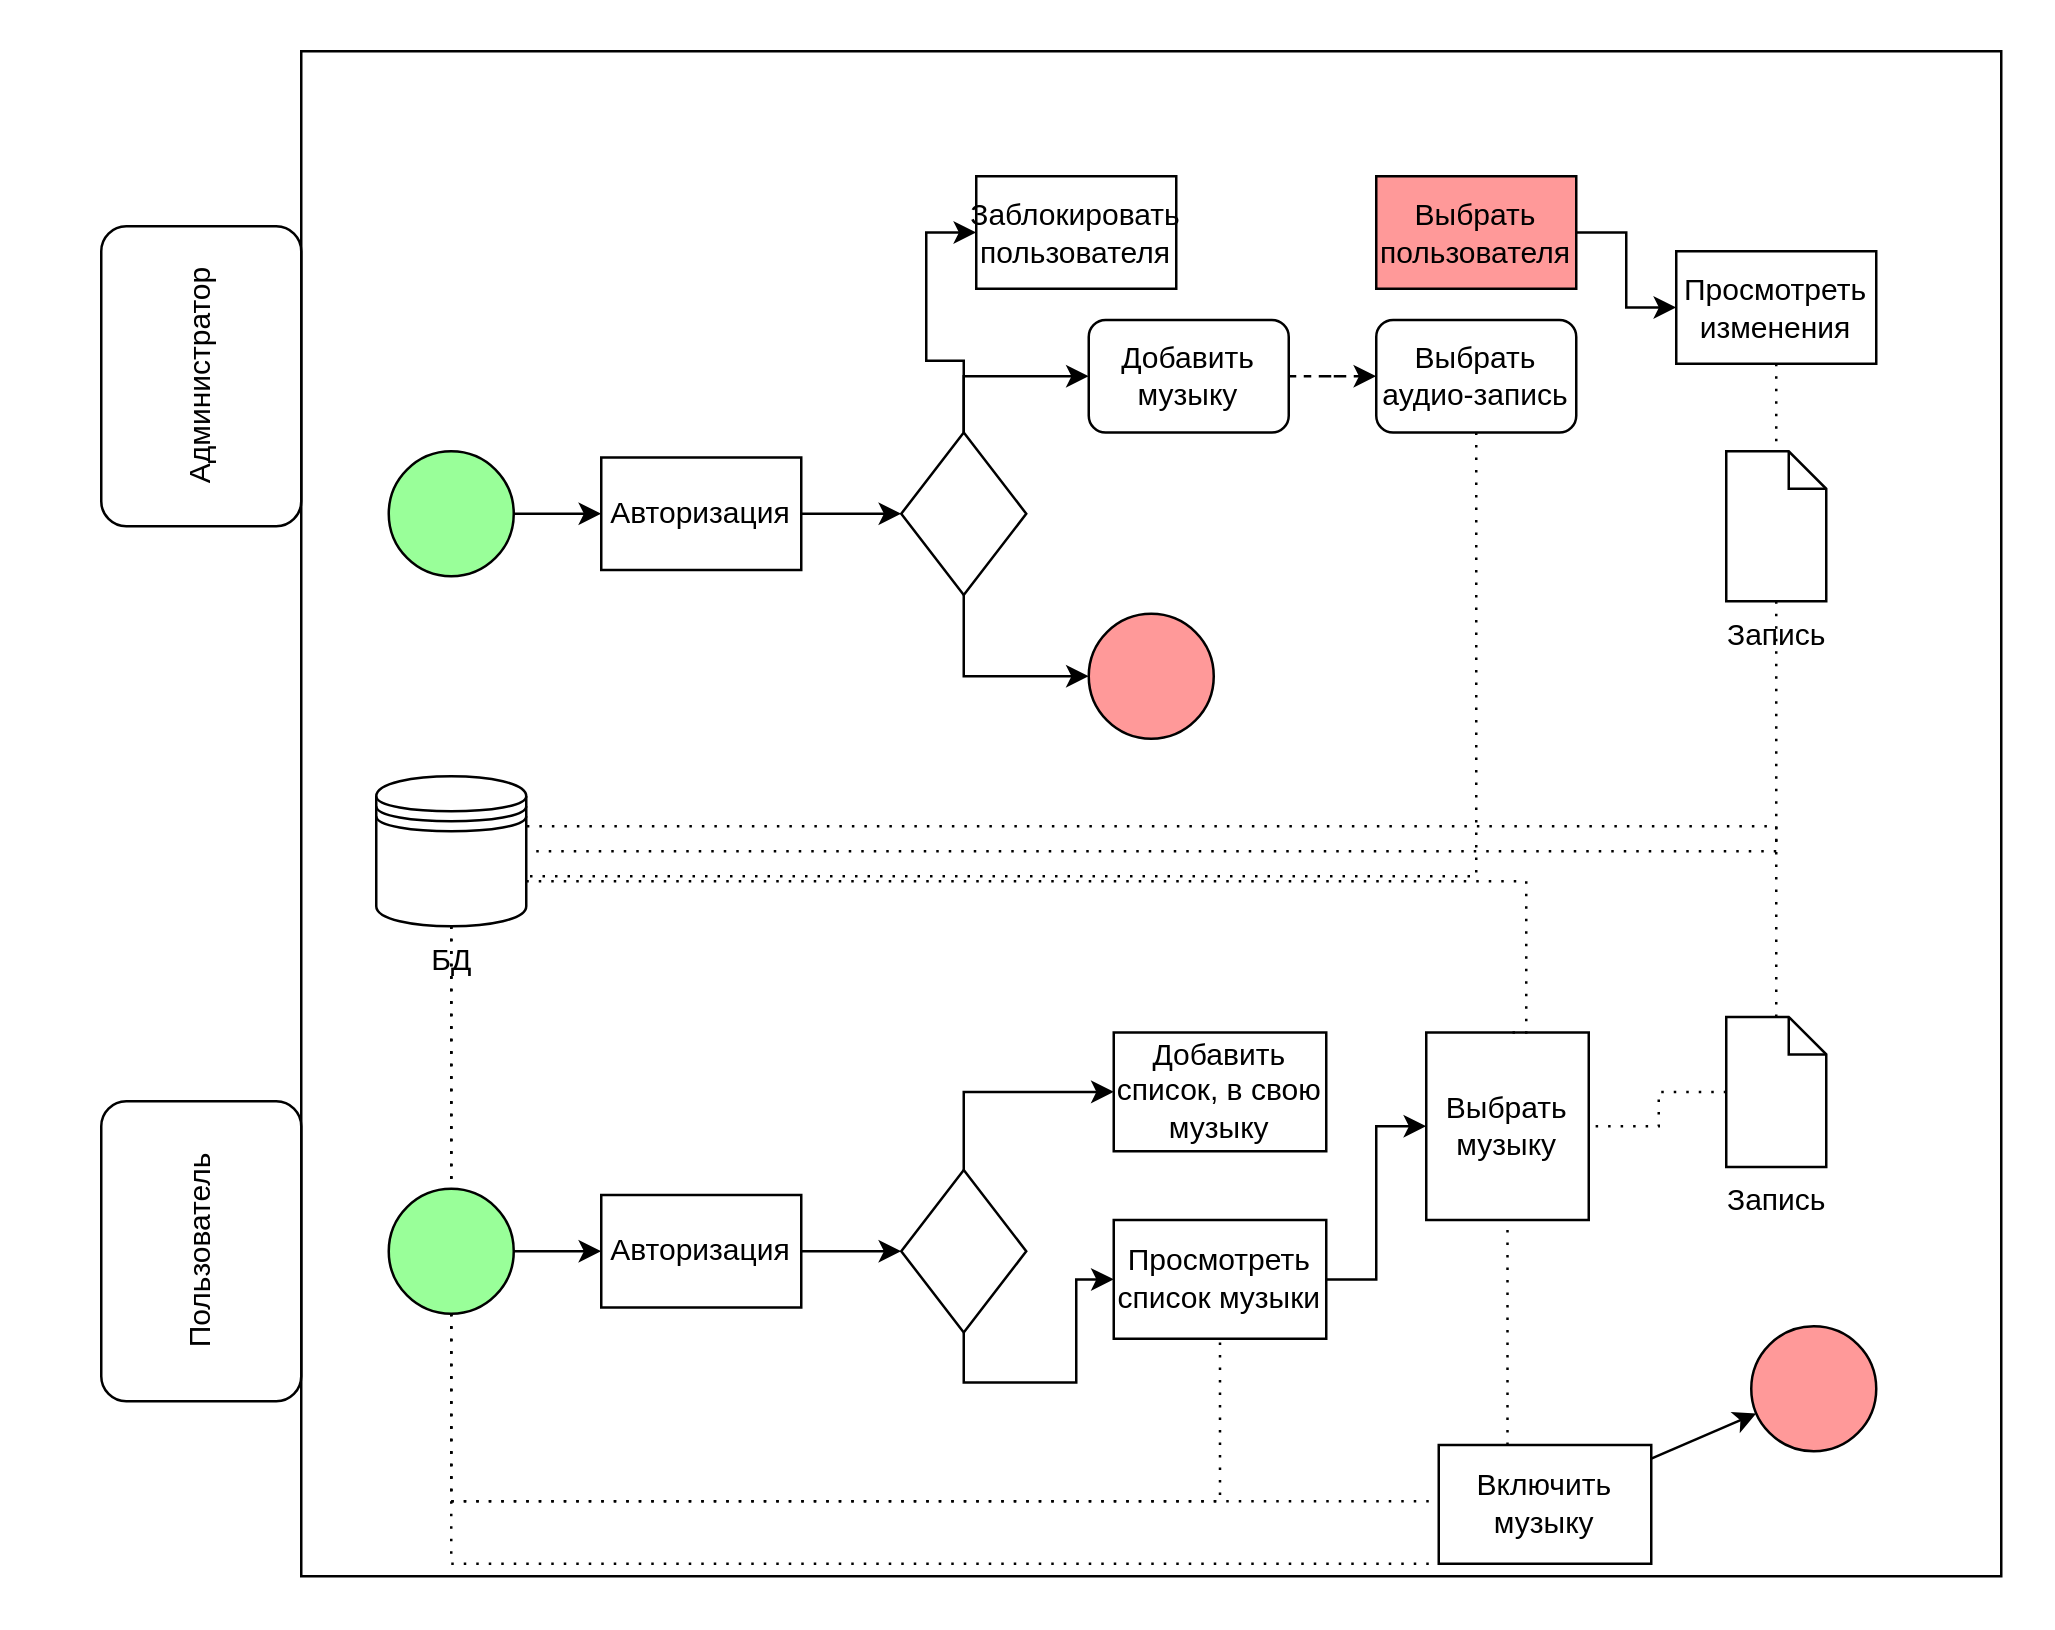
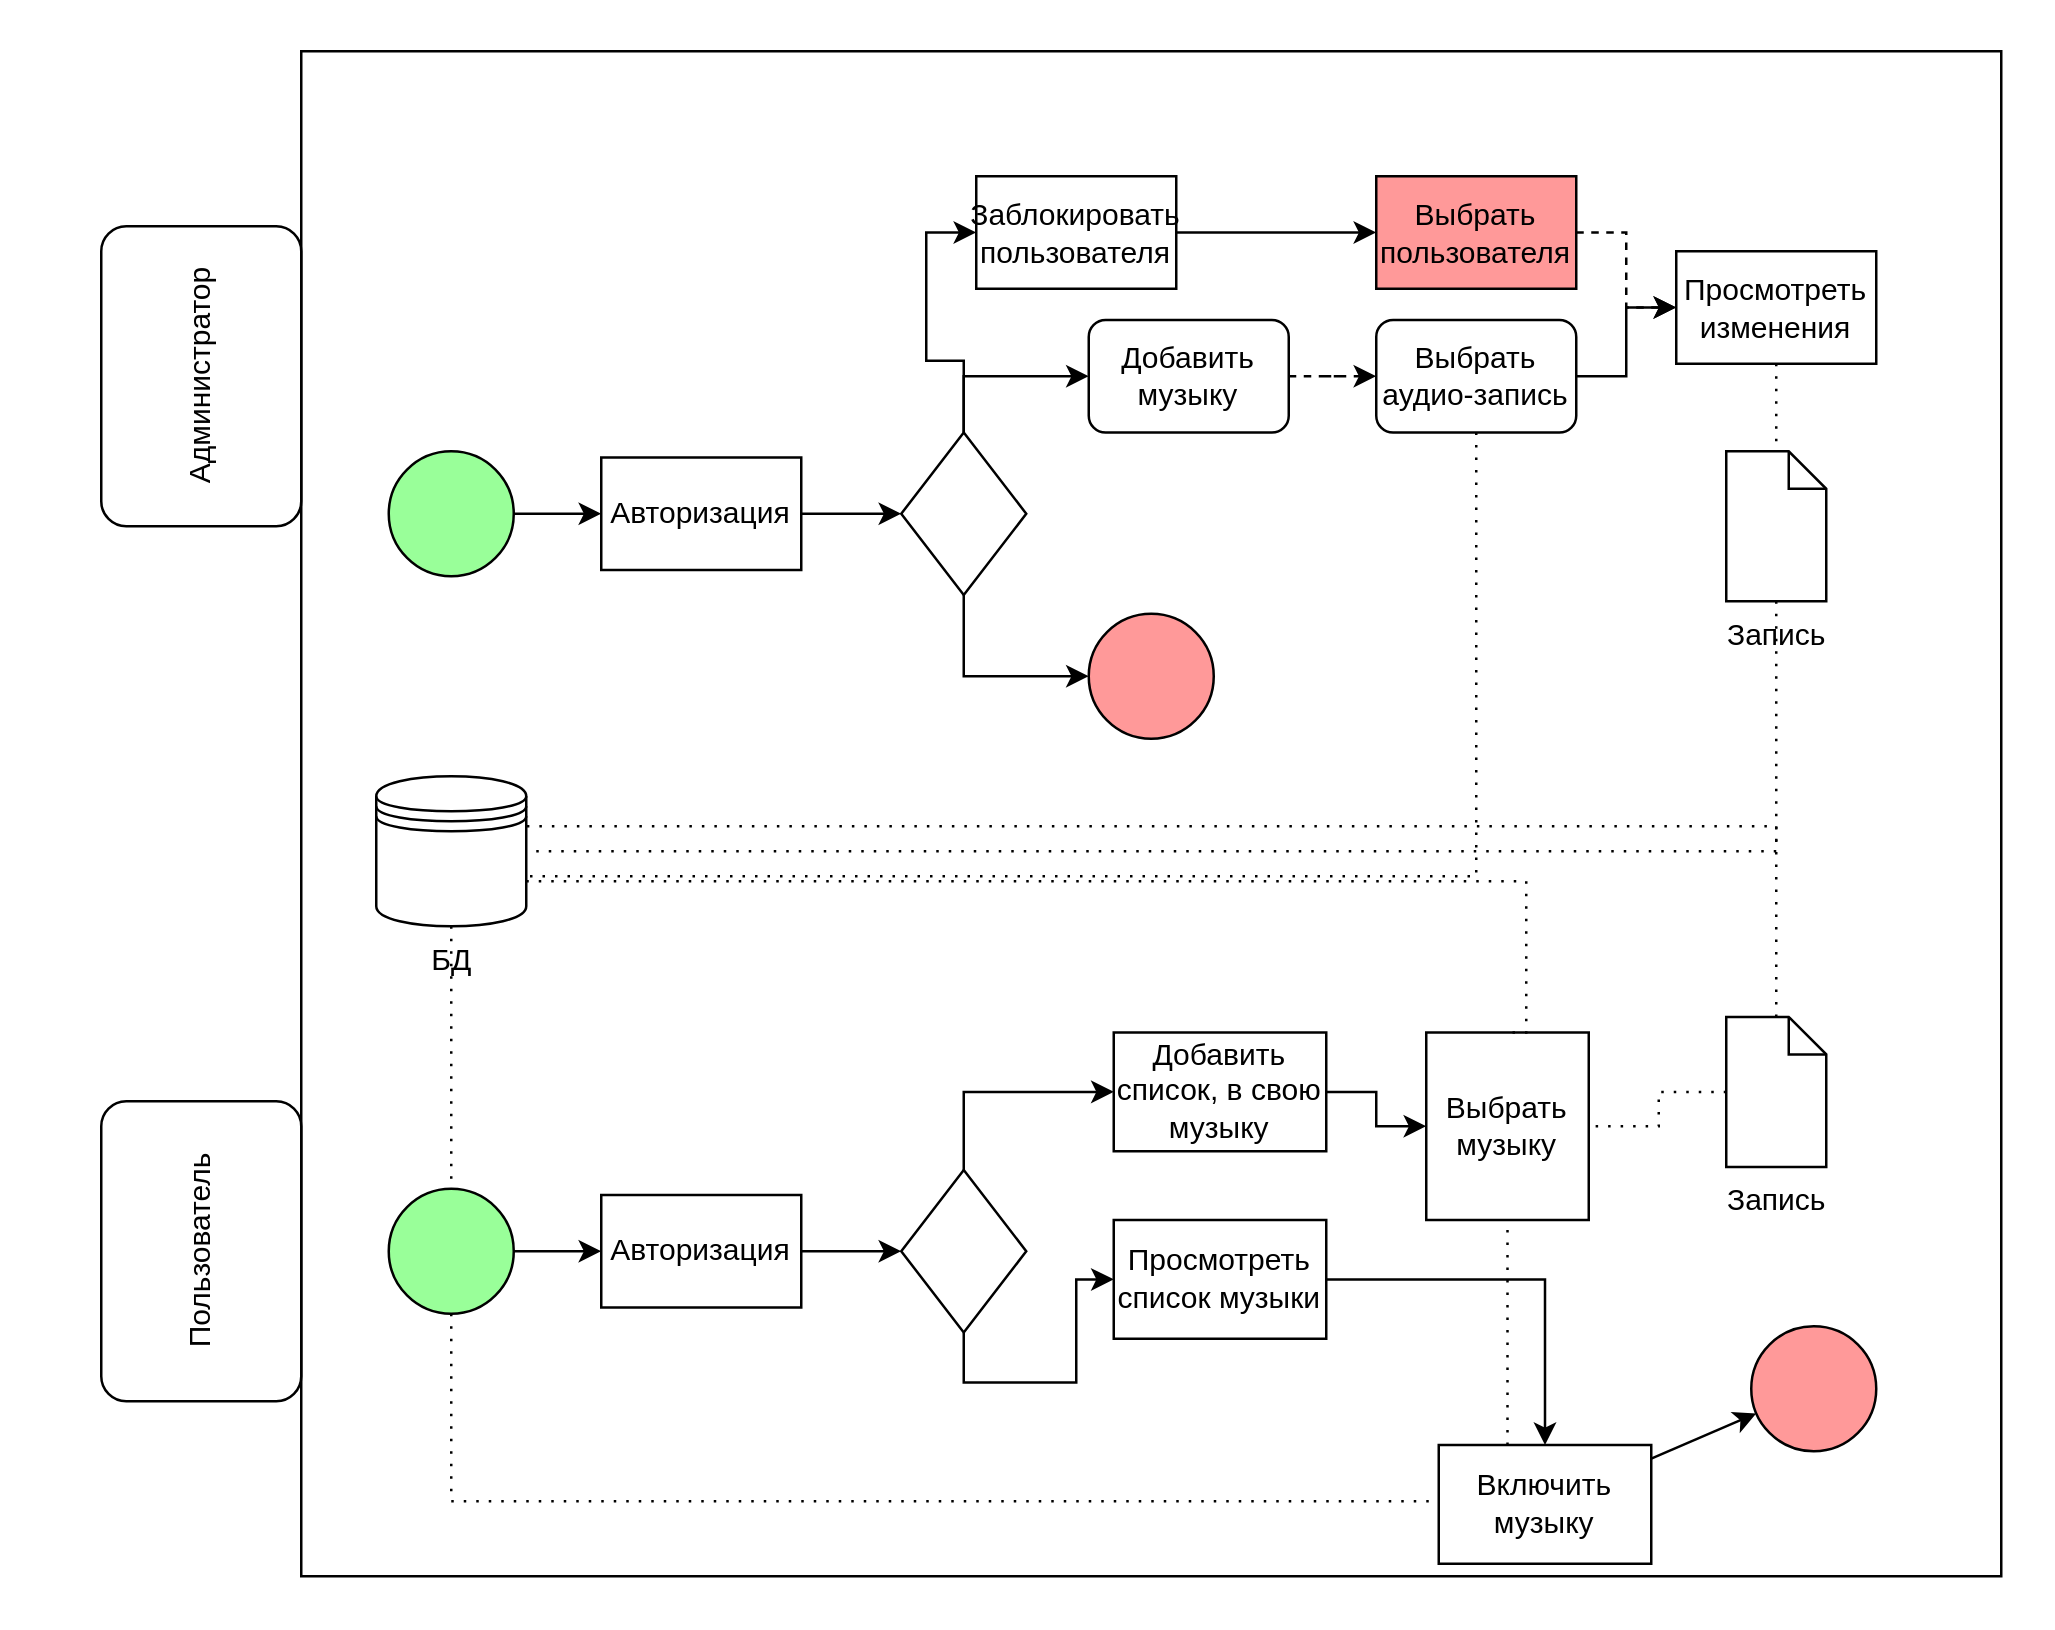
edge "Заблокировать пользователя" -> "Выбрать пользователя": added
edge "Выбрать пользователя" -> "Просмотреть изменения": style solid -> dashed
edge "Выбрать аудио-запись" -> "Просмотреть изменения": added
edge "Добавить список, в свою музыку" -> "Выбрать музыку": added
edge "Просмотреть список музыки" -> "Выбрать музыку": now "Просмотреть список музыки" -> "Включить музыку"
edge "БД" -- "Просмотреть список музыки": removed
edge "БД" -- "Включить музыку": removed
